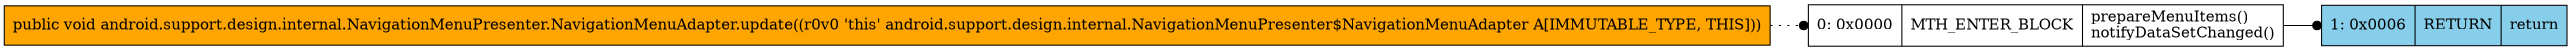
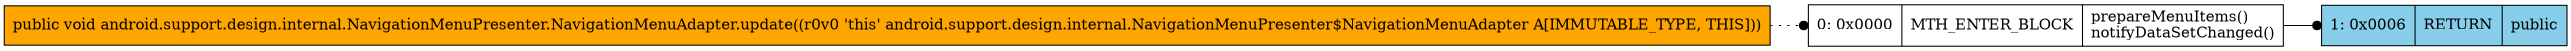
node "1: 0x0006": text "return" -> "public"
